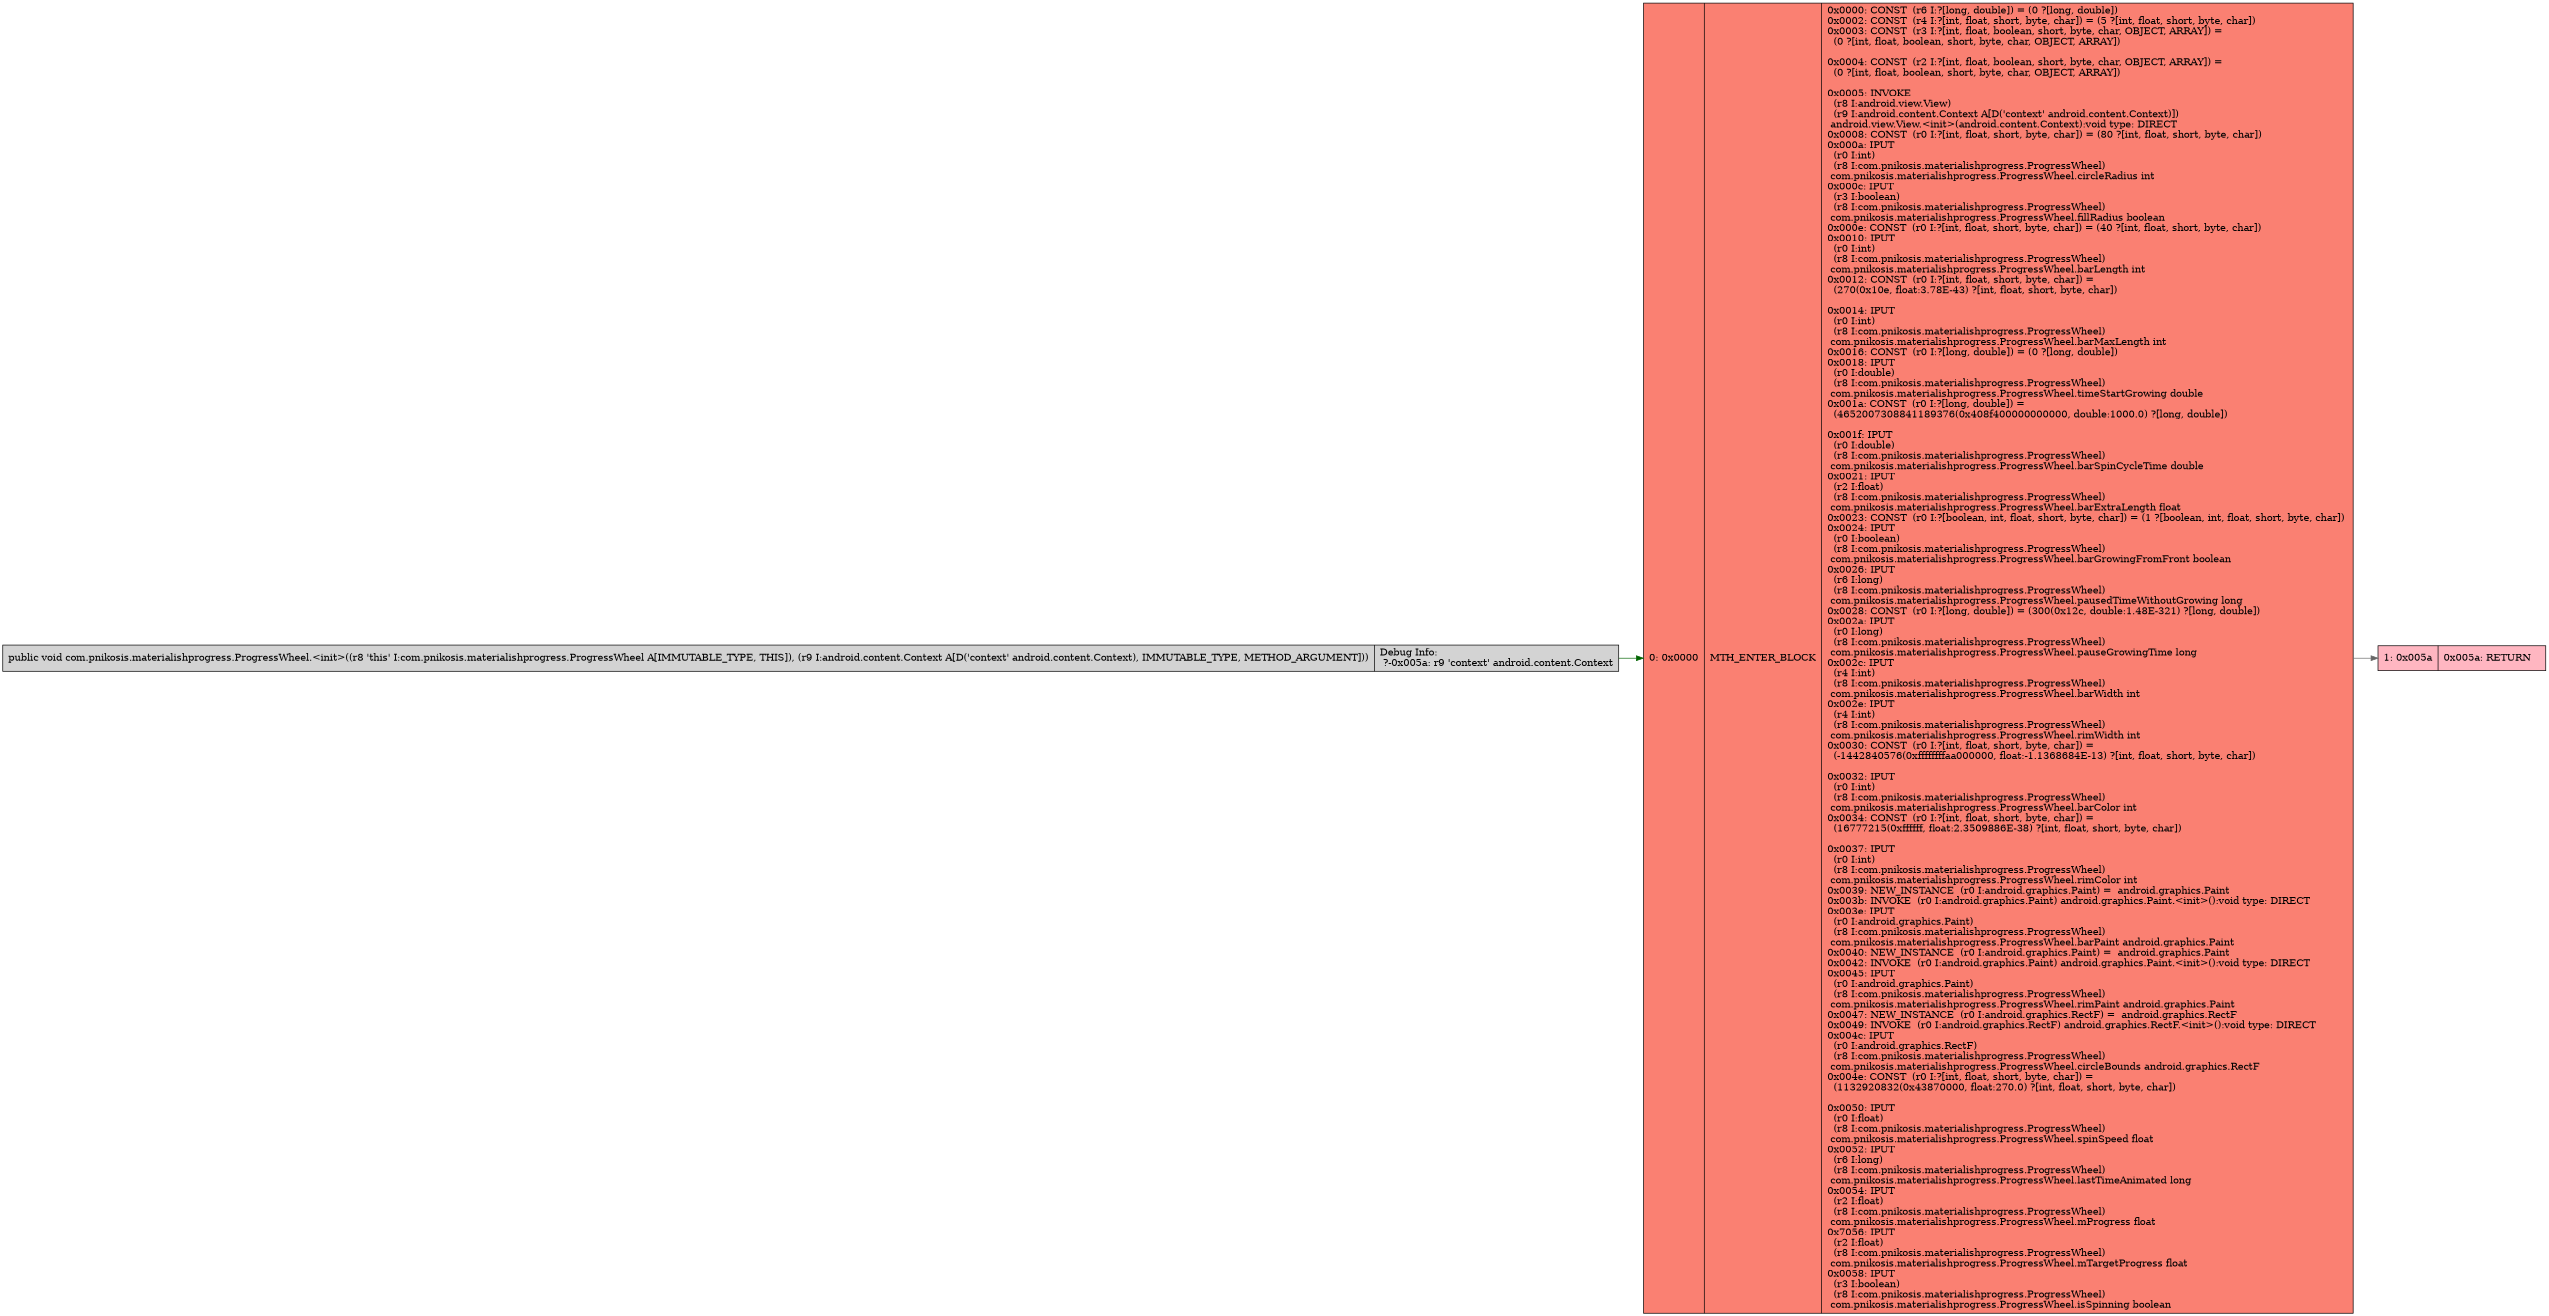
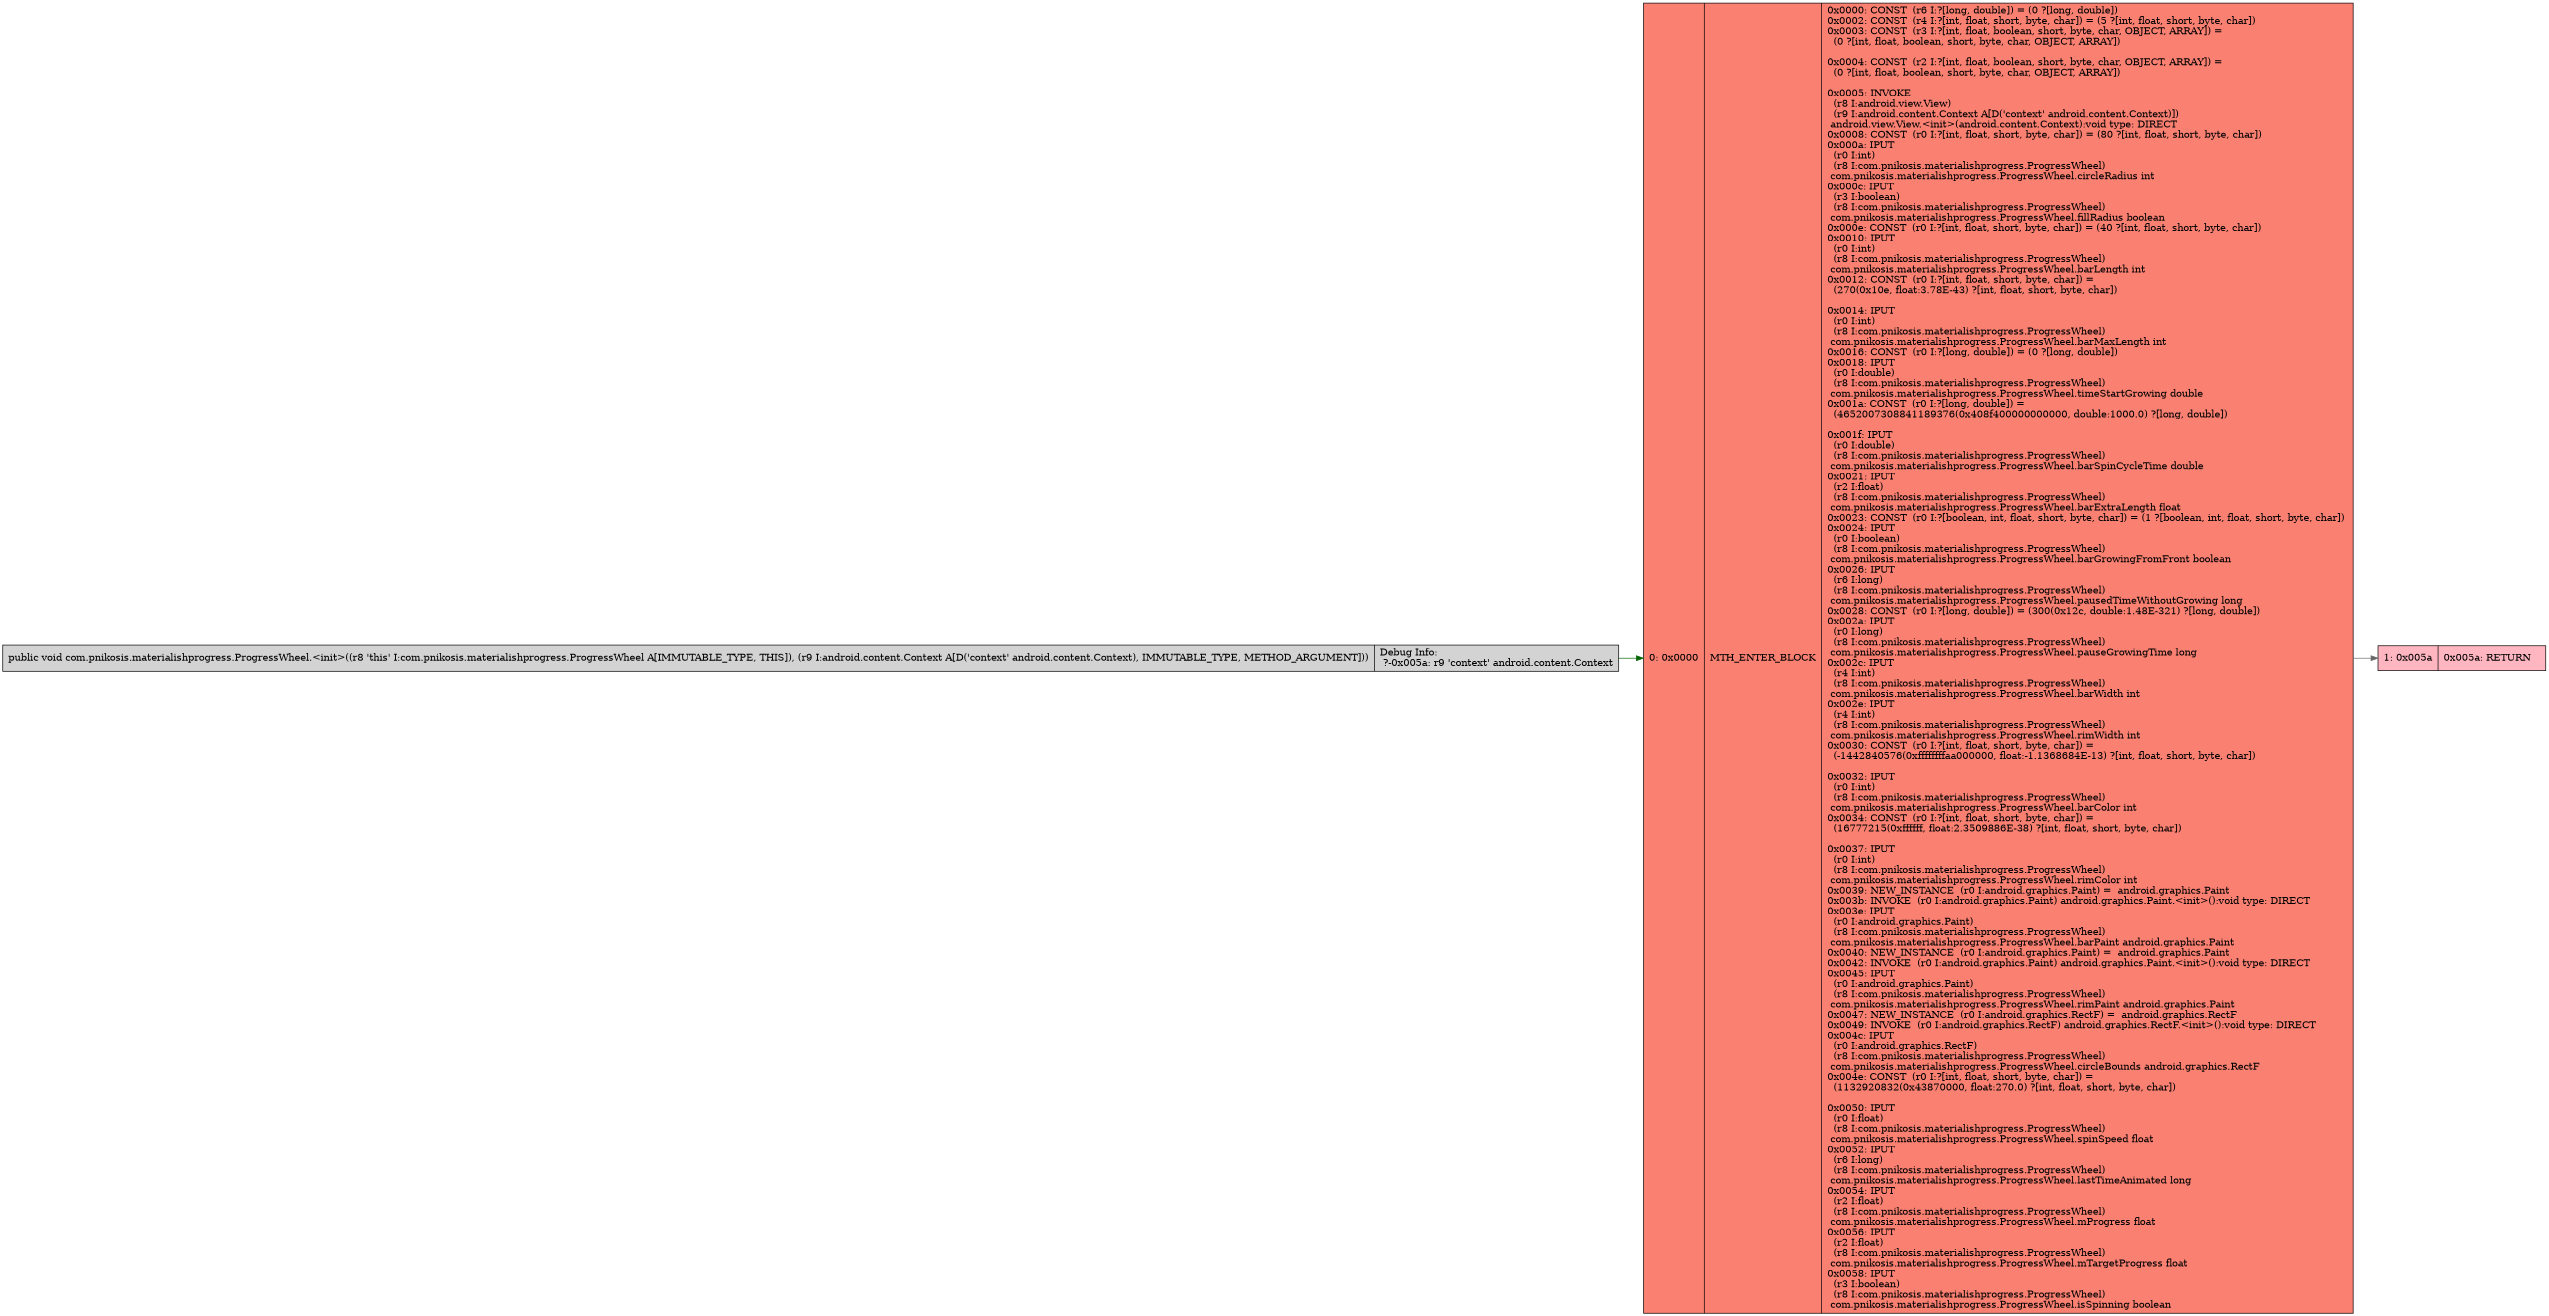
node "0: 0x0000": text "0x7056: IPUT" -> "0x0056: IPUT"
